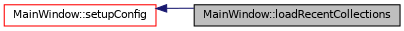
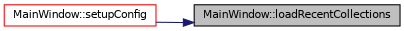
edge "MainWindow::loadRecentCollections" -> "MainWindow::setupConfig": reversed
